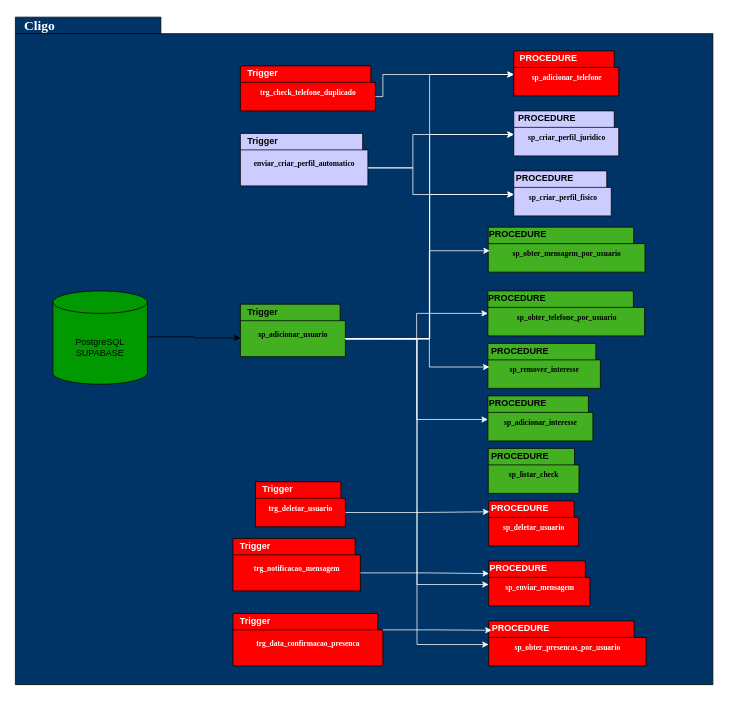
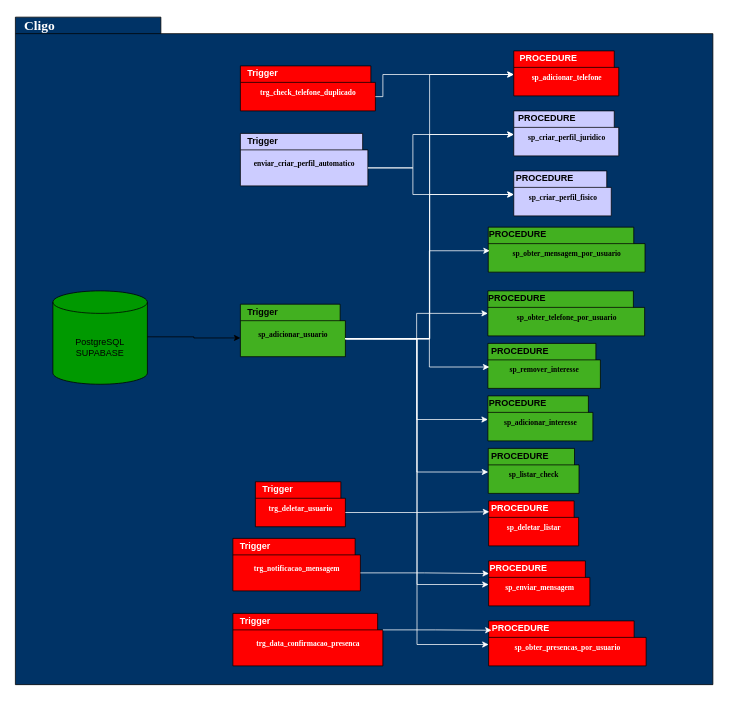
edge "sp_adicionar_usuario" -> "sp_listar_check": added
node "sp_deletar_usuario": label "sp_deletar_usuario" -> "sp_deletar_listar"
